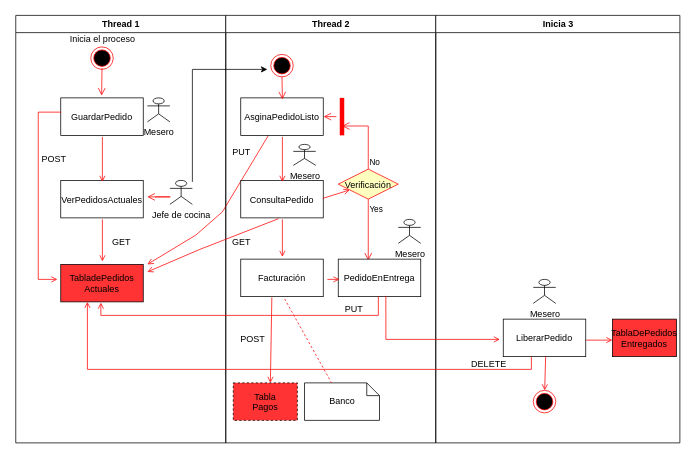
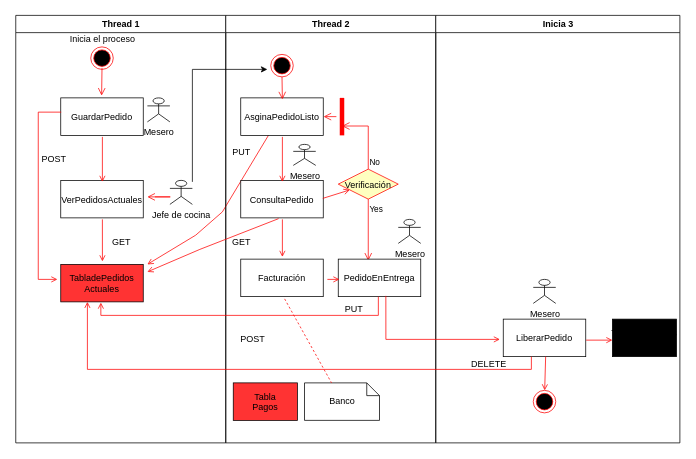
node "TablaDePedidos Entregados": fillcolor #ff3333 -> #000000
edge "Facturación" -> "Tabla Pagos": removed
node "Tabla Pagos": style dashed -> solid
